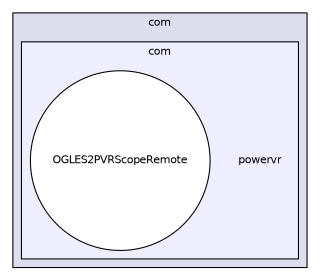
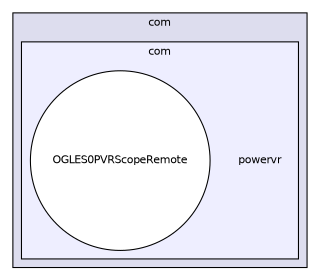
node "OGLES2PVRScopeRemote": label "OGLES2PVRScopeRemote" -> "OGLES0PVRScopeRemote"
